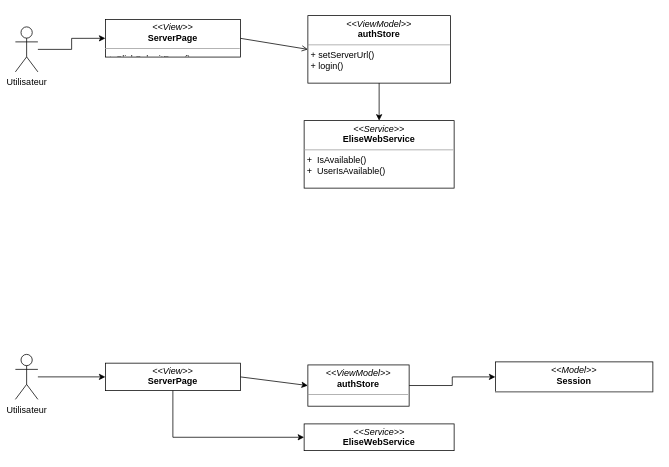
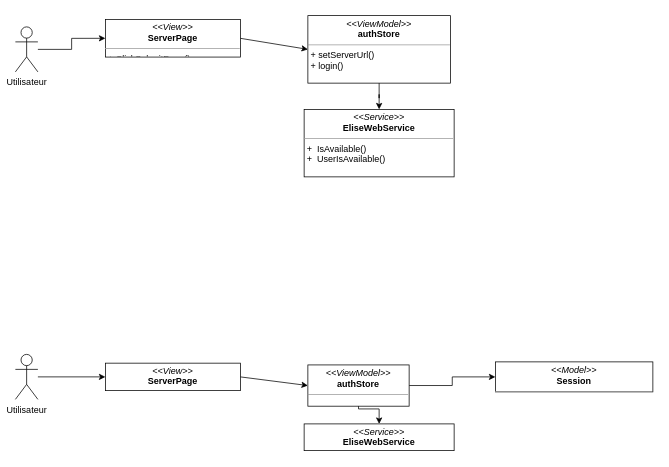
edge "<<View>> ServerPage + ClickSubmitForm()" -> "<<ViewModel>> authStore + setServerUrl() + login()": arrowhead open -> classic
node "<<Service>> EliseWebService + IsAvailable() + UserIsAvailable()": moved (379, 154) -> (379, 143)
edge "<<View>> ServerPage" -> "<<Service>> EliseWebService": now "<<ViewModel>> authStore" -> "<<Service>> EliseWebService"
